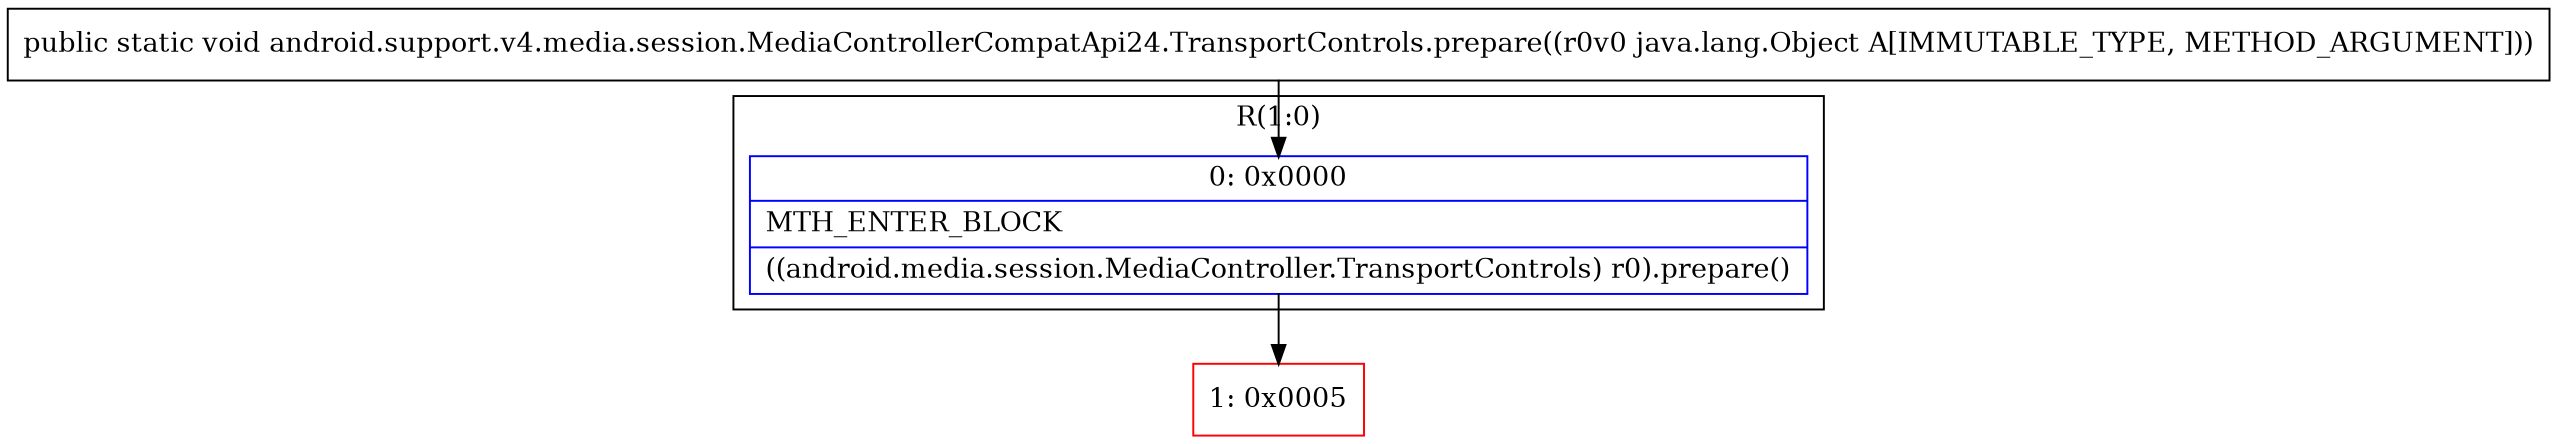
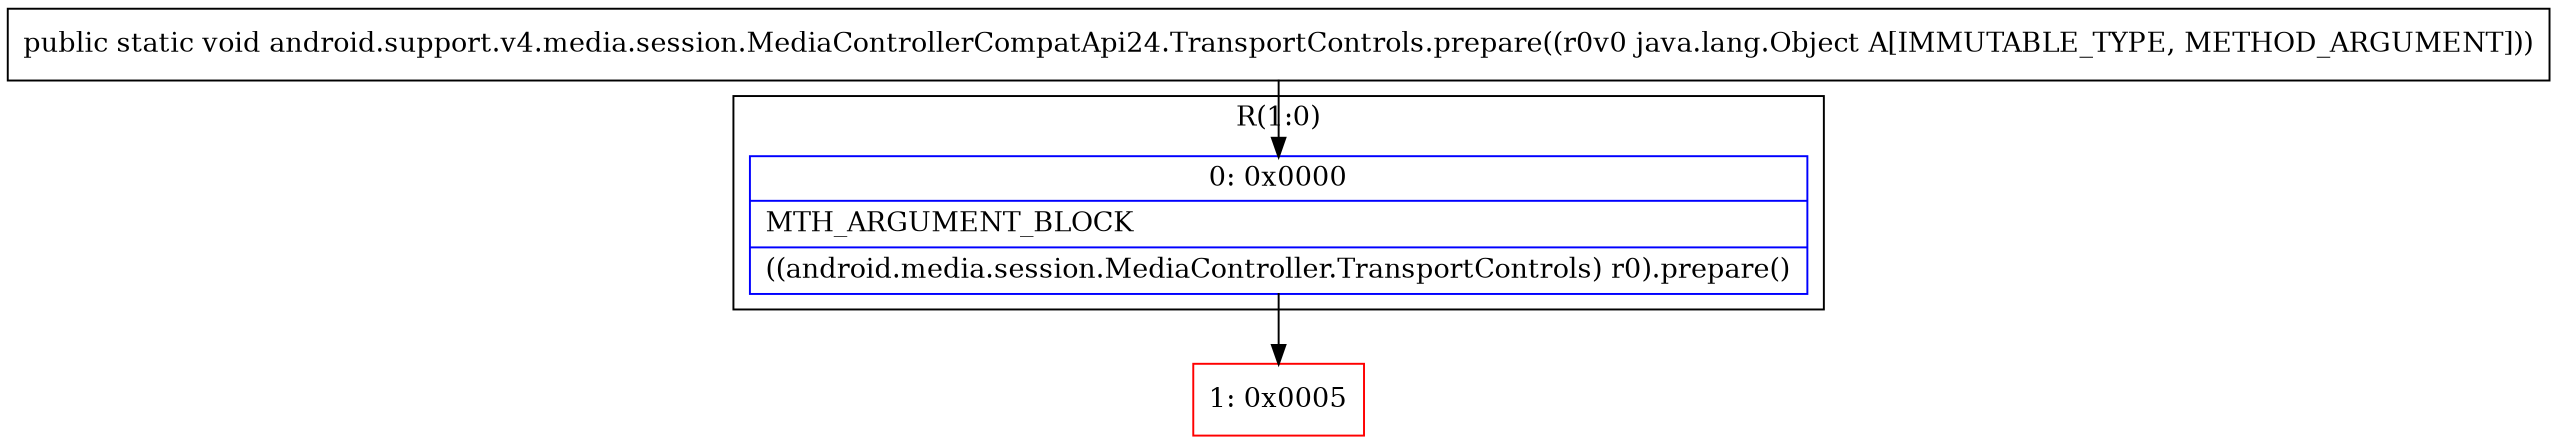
node "0: 0x0000": text "MTH_ENTER_BLOCK" -> "MTH_ARGUMENT_BLOCK"
